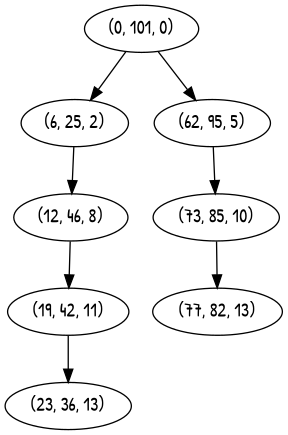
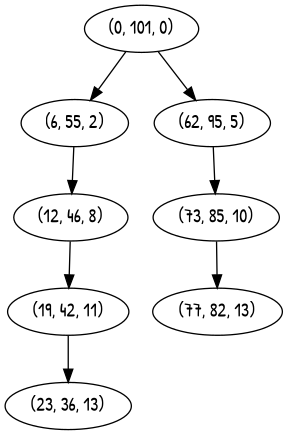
node "(6, 25, 2)": label "(6, 25, 2)" -> "(6, 55, 2)"
